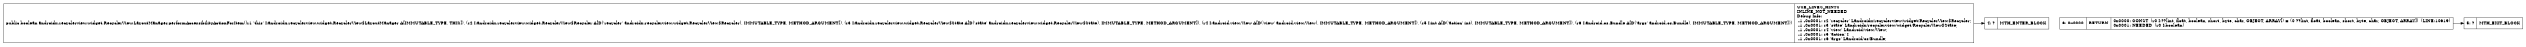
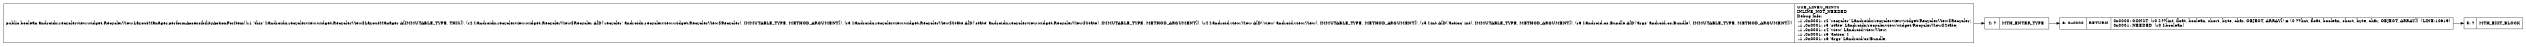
node "4: ?": text "MTH_ENTER_BLOCK" -> "MTH_ENTER_TYPE"
edge "4: ?" -> "6: 0x0000": added
